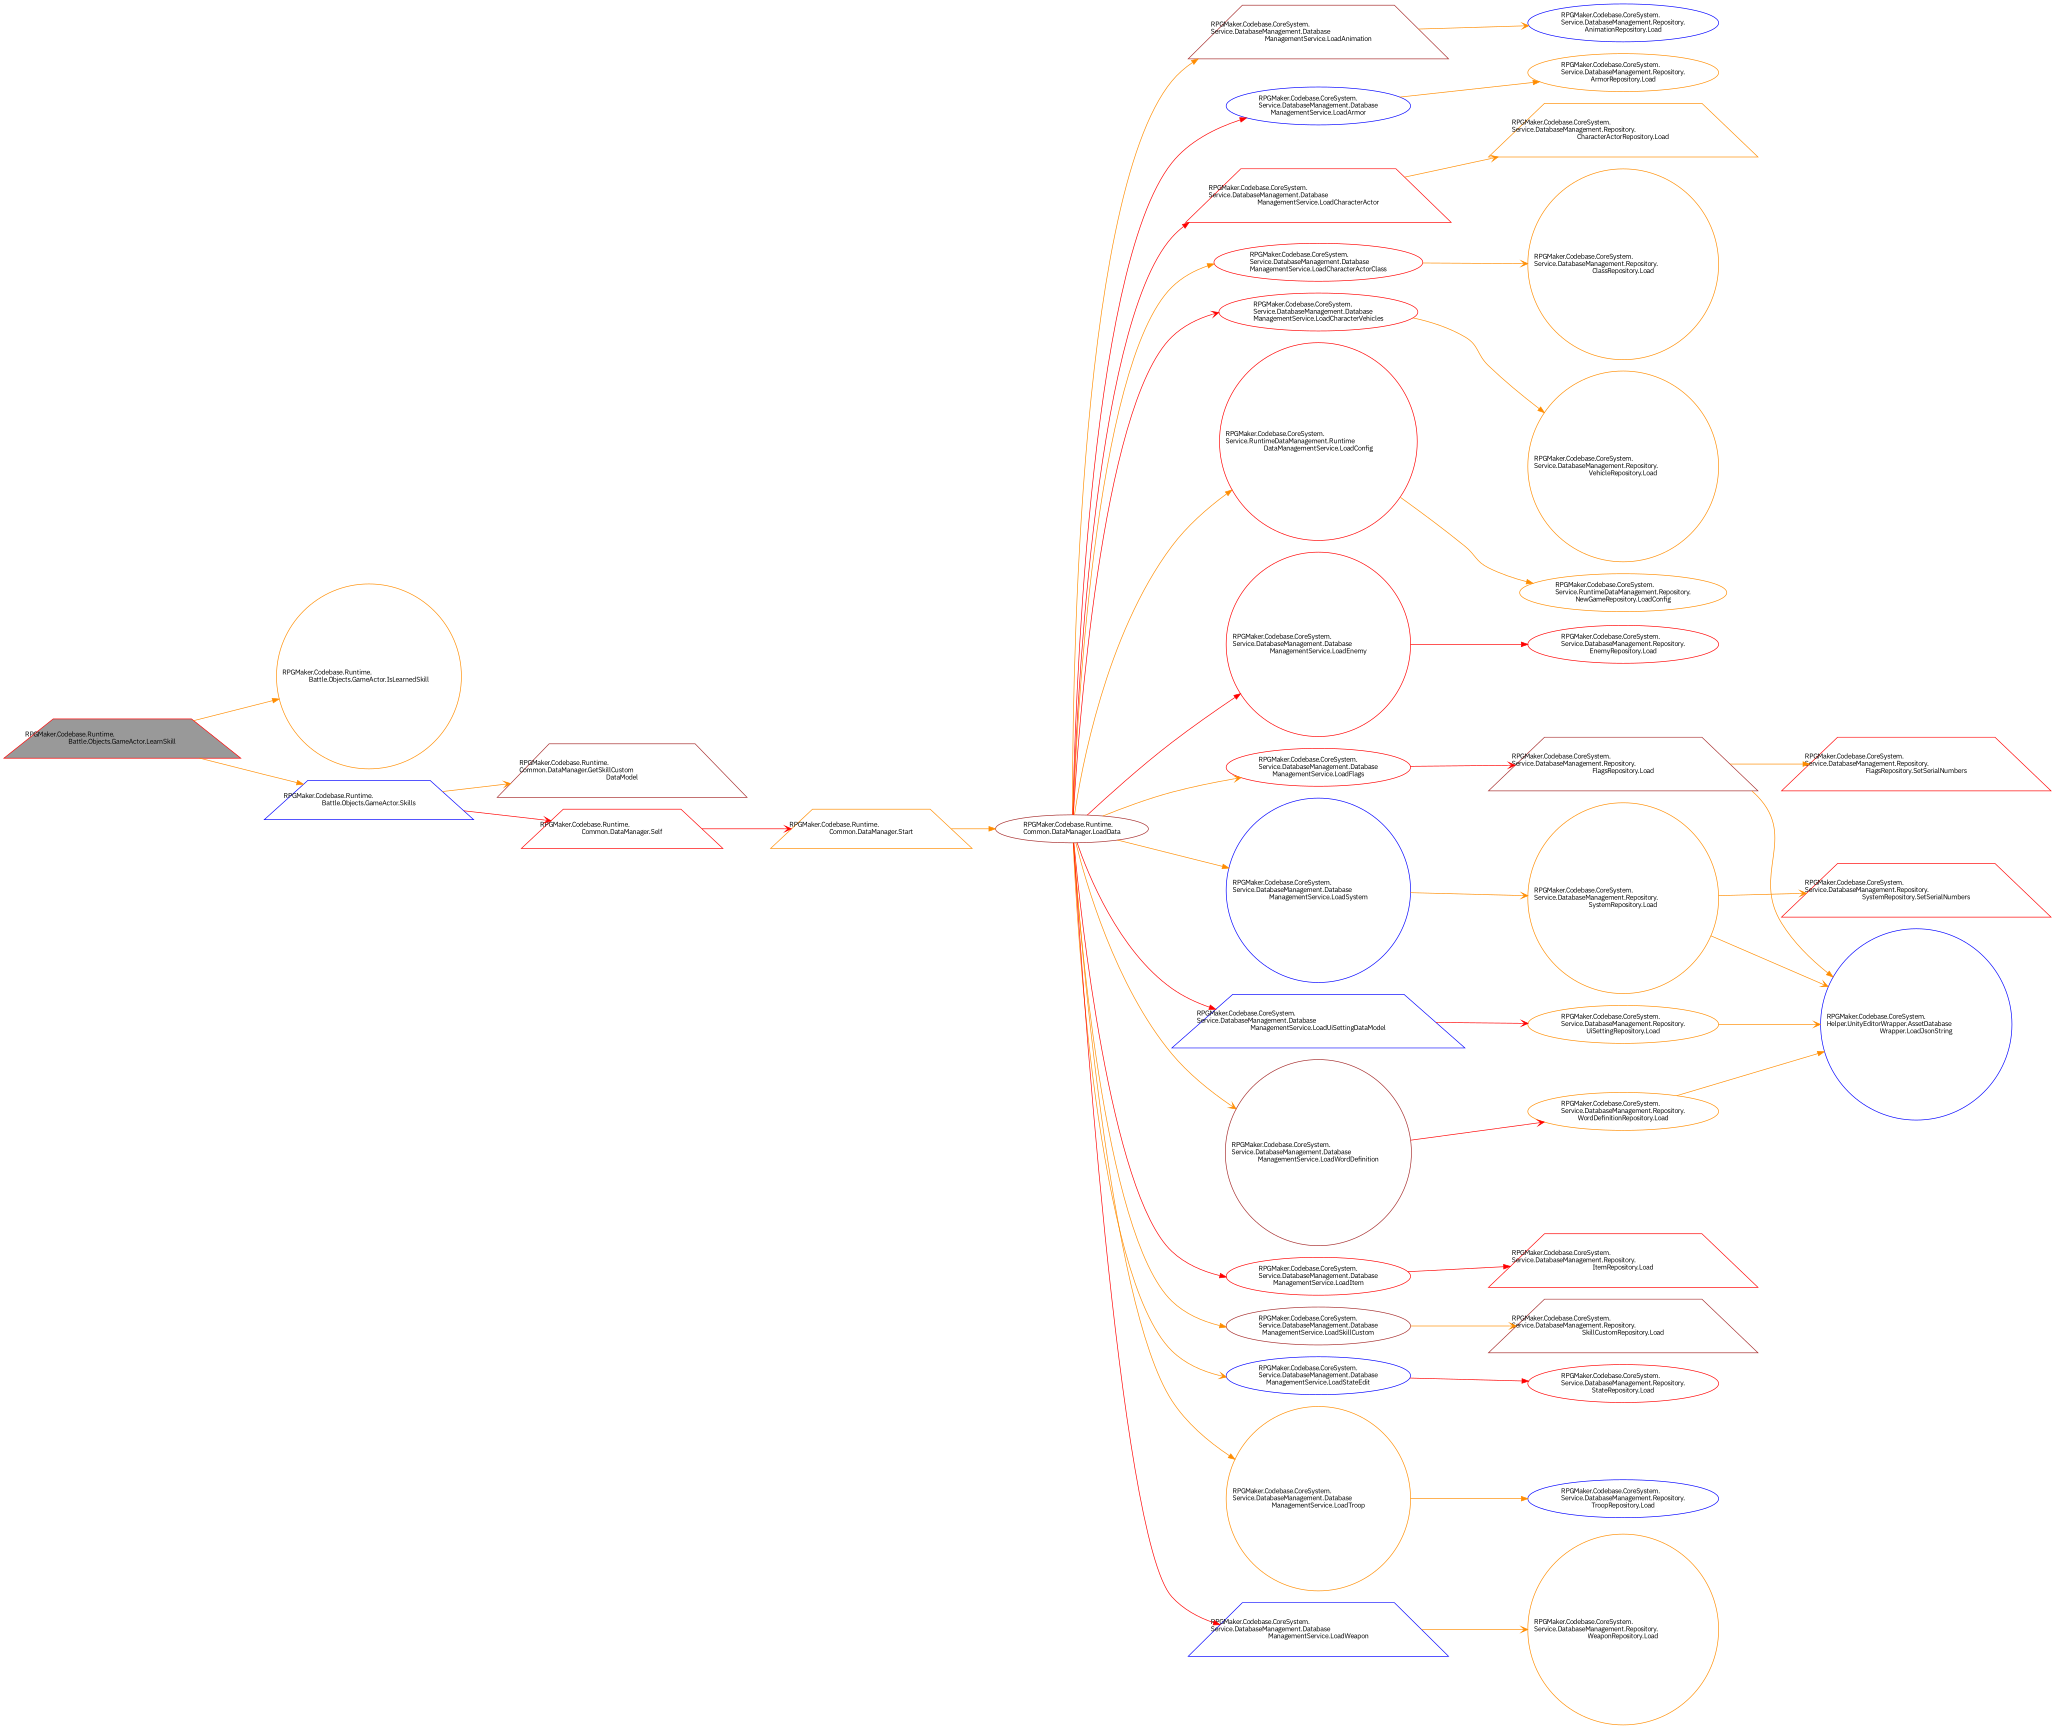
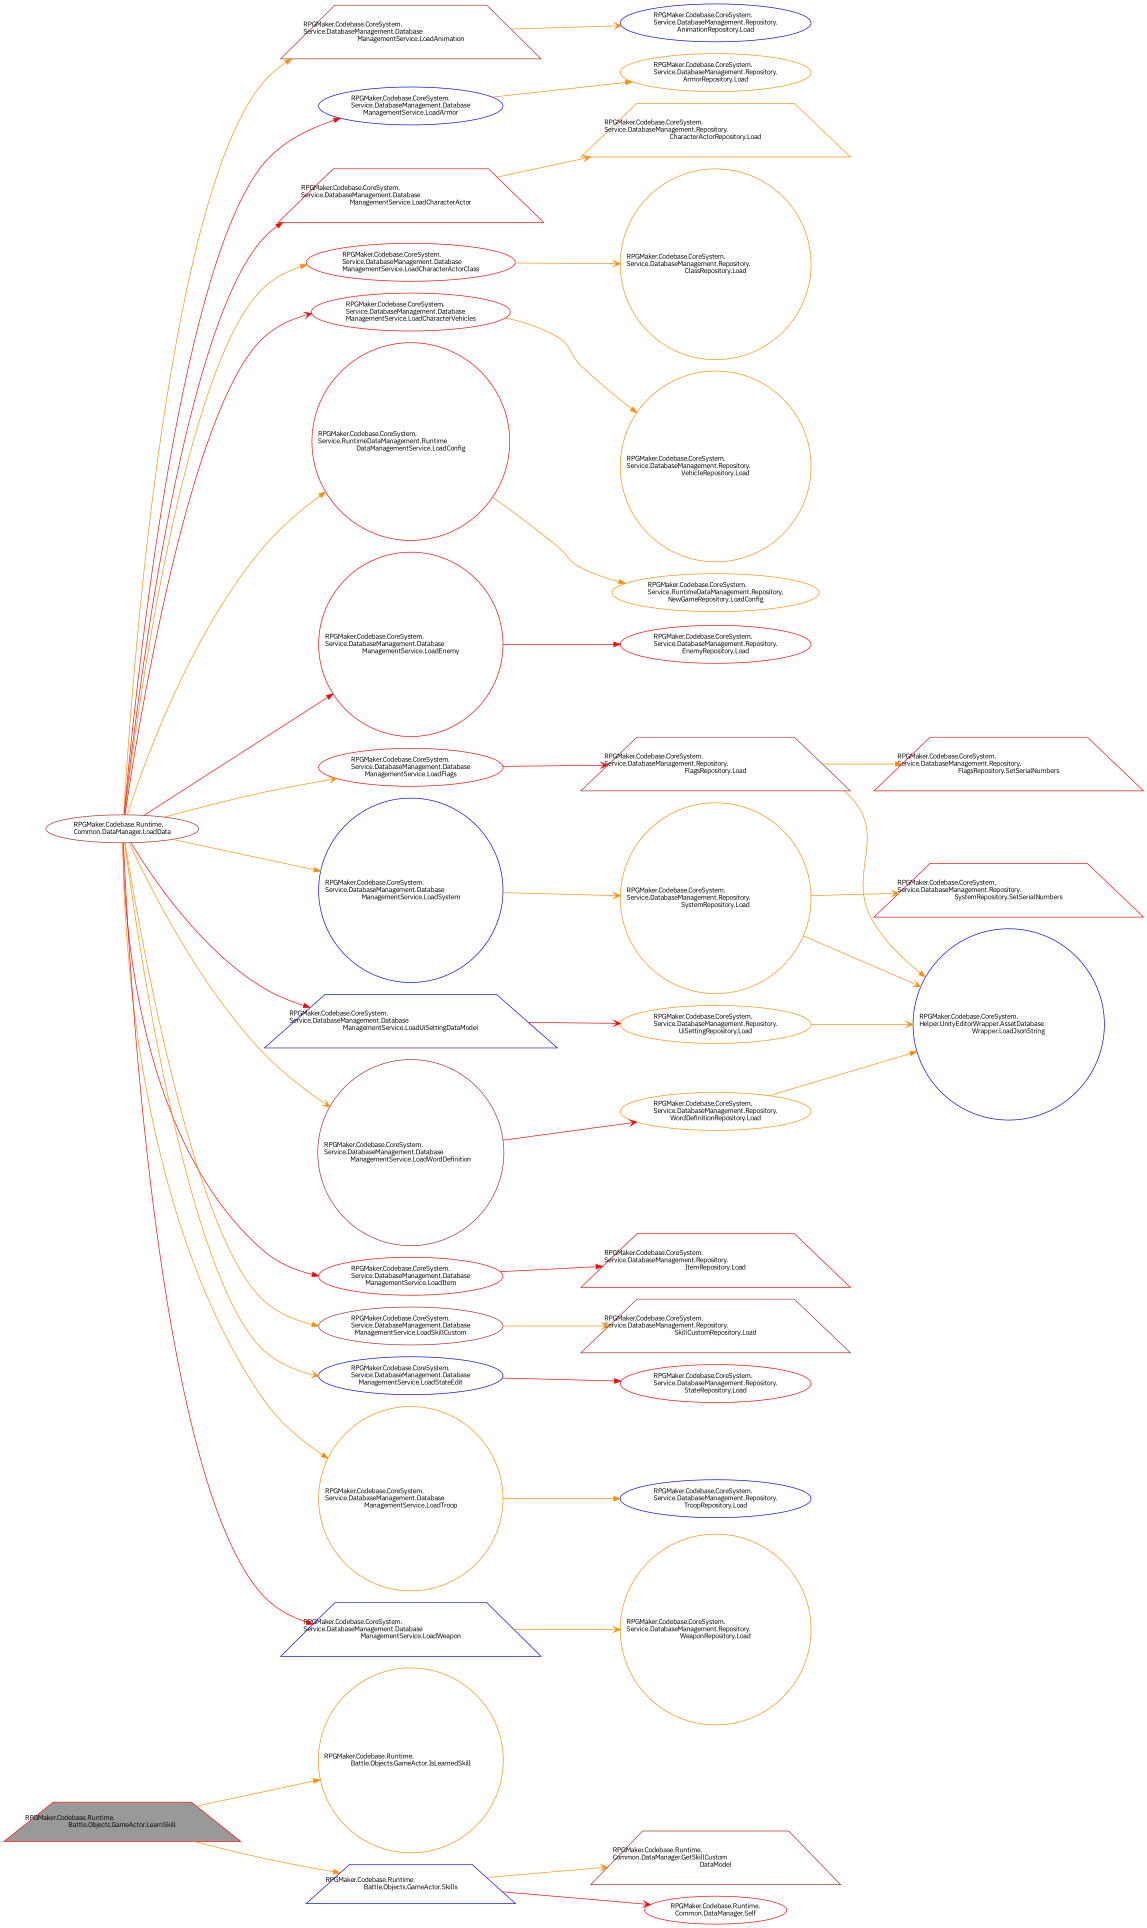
node "RPGMaker.Codebase.Runtime. Common.DataManager.Self": shape trapezium -> ellipse
node "RPGMaker.Codebase.Runtime. Common.DataManager.Start": removed
